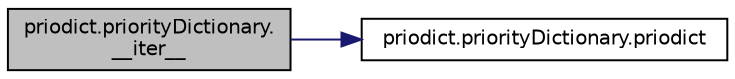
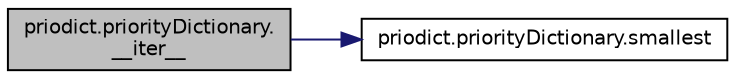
node "priodict.priorityDictionary.priodict": label "priodict.priorityDictionary.priodict" -> "priodict.priorityDictionary.smallest"
